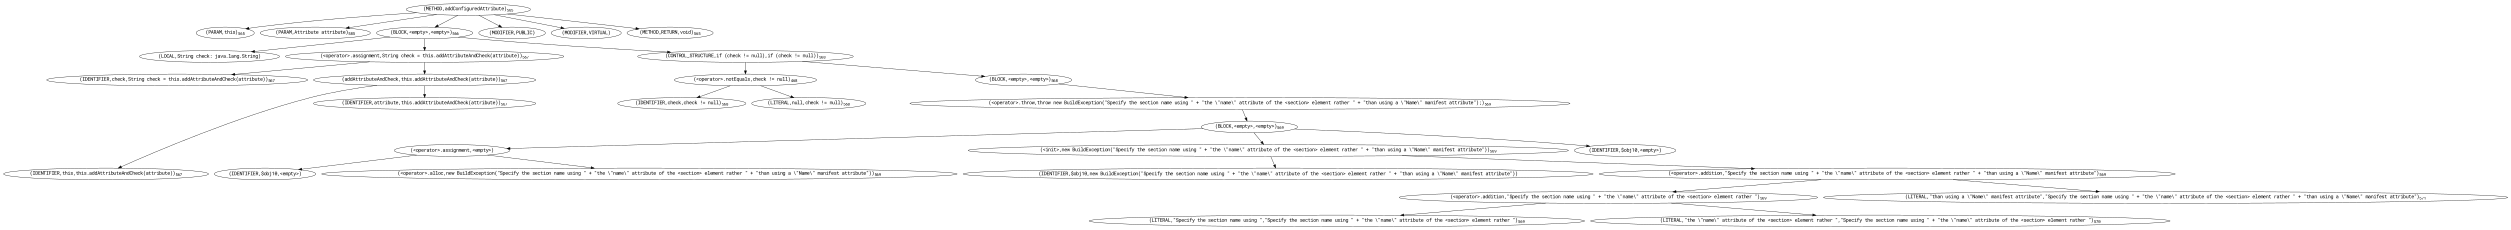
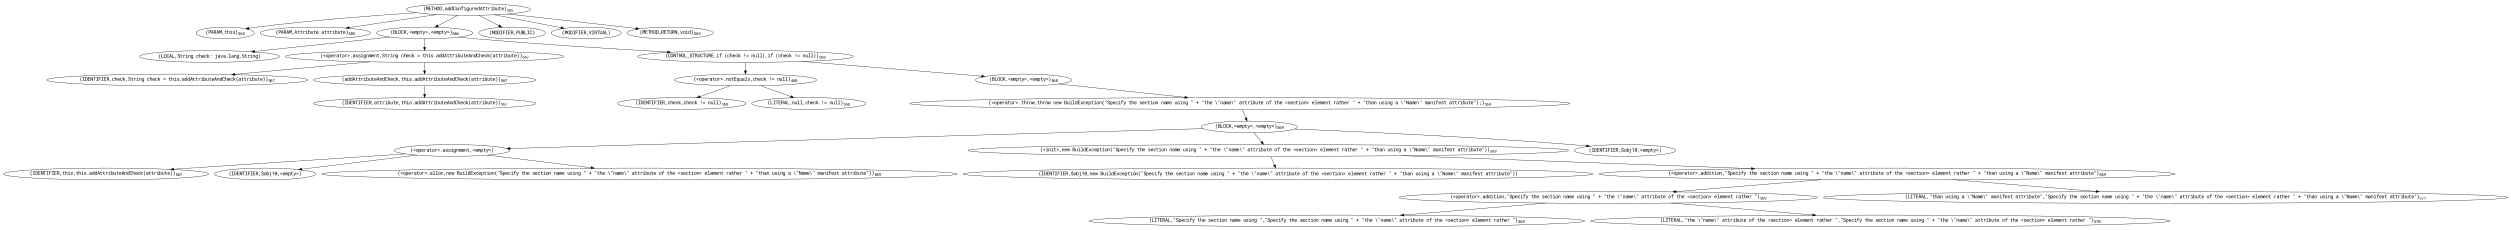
edge "(addAttributeAndCheck,this.addAttributeAndCheck(attribute))" -> "(IDENTIFIER,this,this.addAttributeAndCheck(attribute))": now "(<operator>.assignment,<empty>)" -> "(IDENTIFIER,this,this.addAttributeAndCheck(attribute))"
